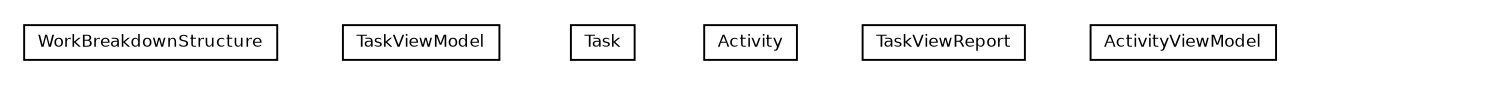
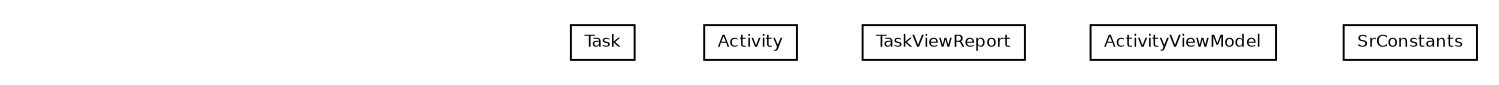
node "WorkBreakdownStructure": removed
node "TaskViewModel": removed
node "SrConstants": added
